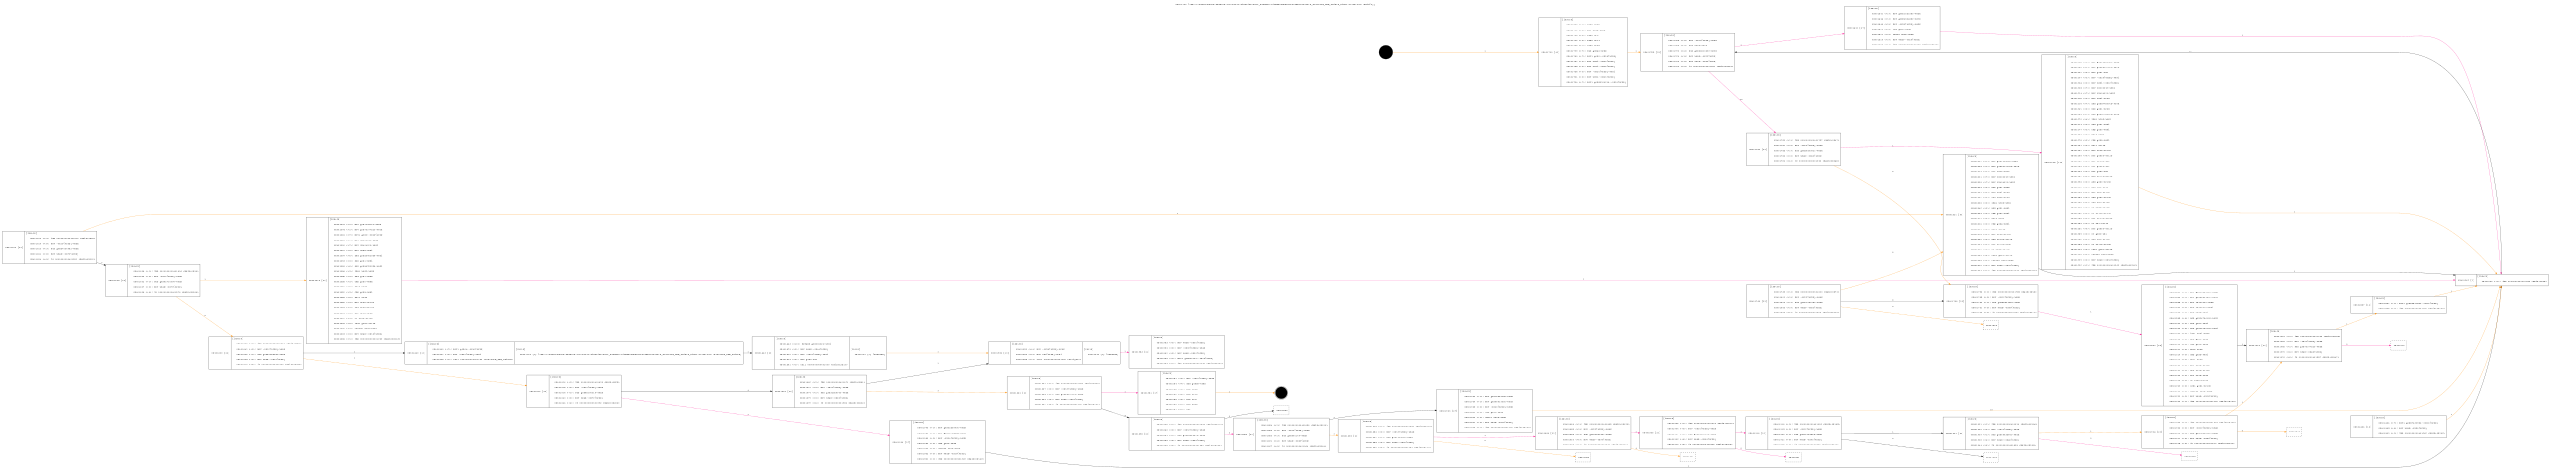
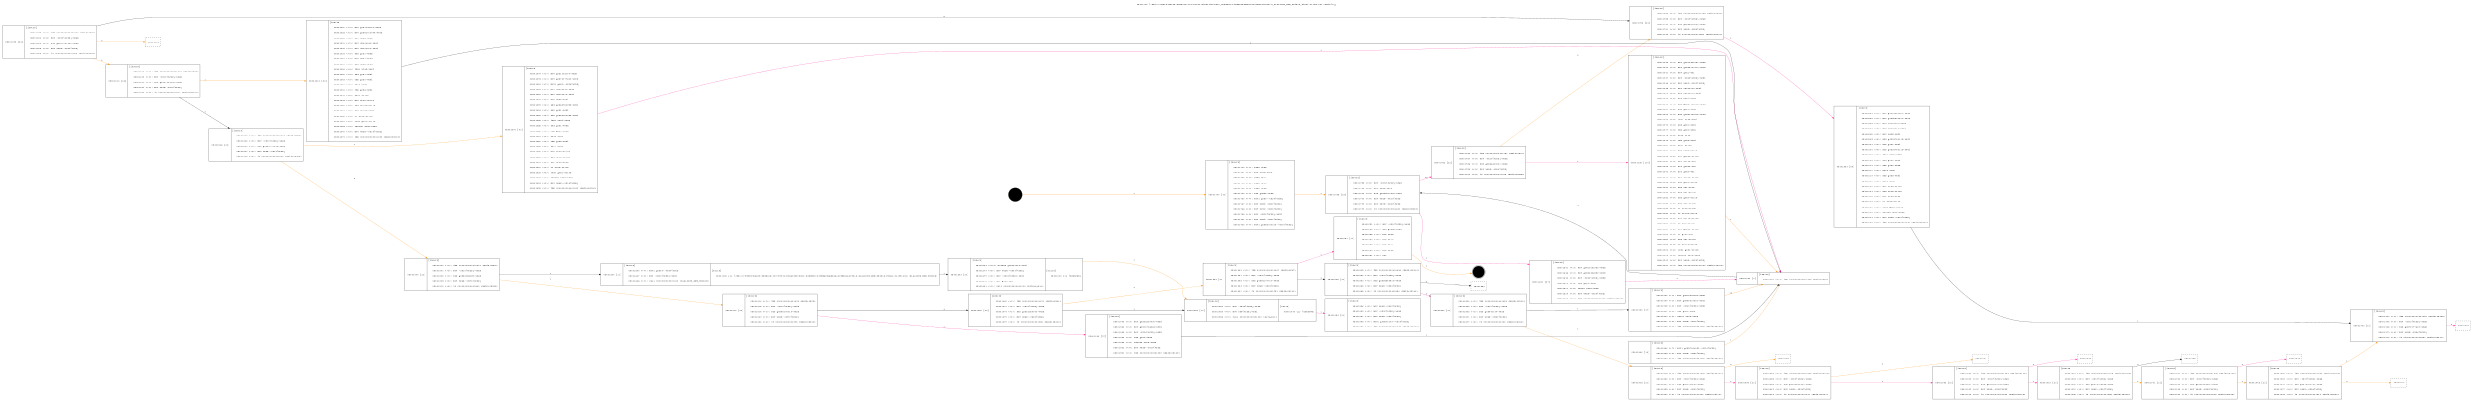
edge "0x4017fe [22]" -> "0x401b25 [83]": now "0x4017fe [22]" -> "0x401814 [22]"
node "0x401bd7 [12]": removed
edge "0x401918 [25]" -> "0x401931 [25]": color black -> darkorange
